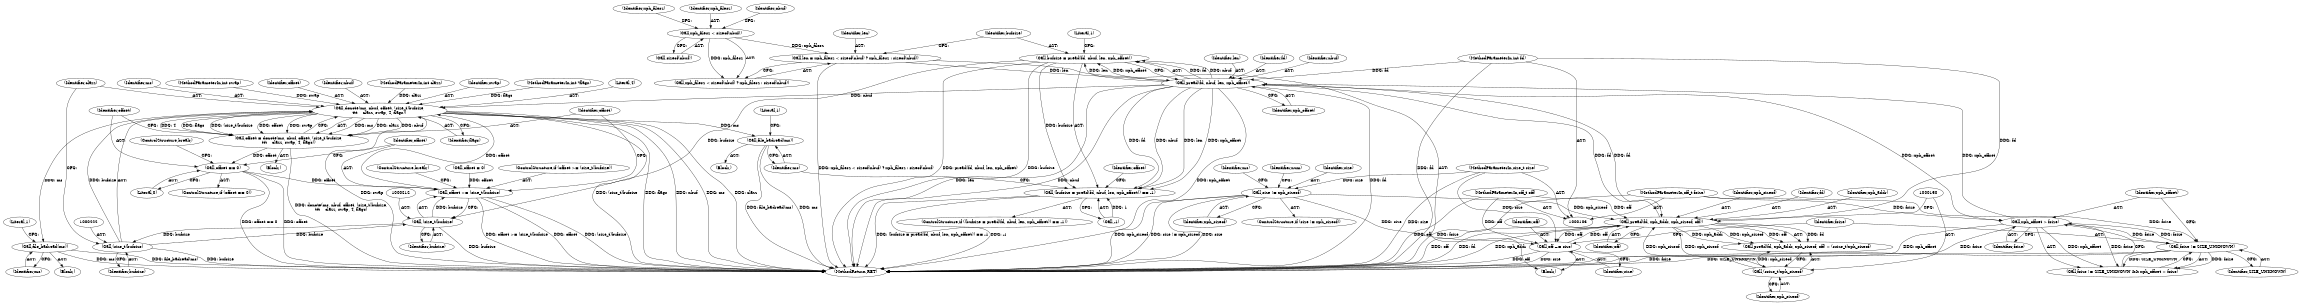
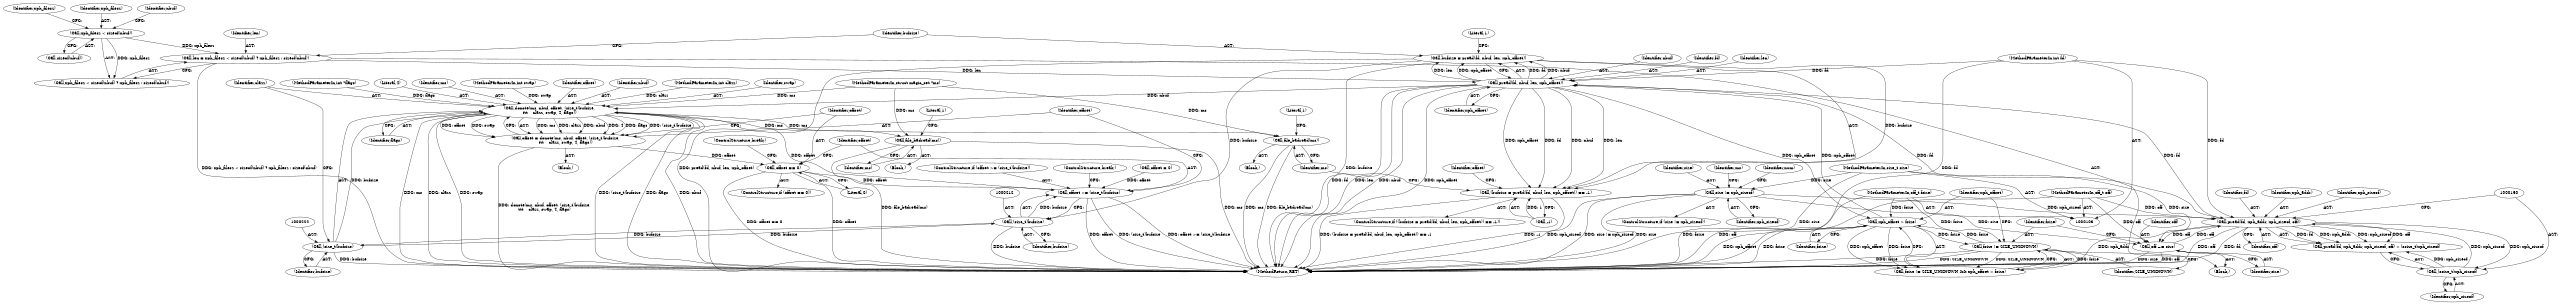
node "(MethodParameterIn,struct magic_set *ms)": added
